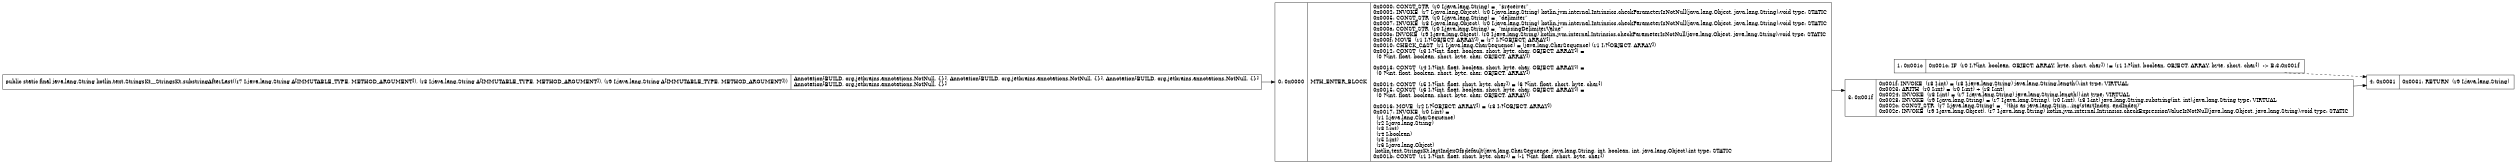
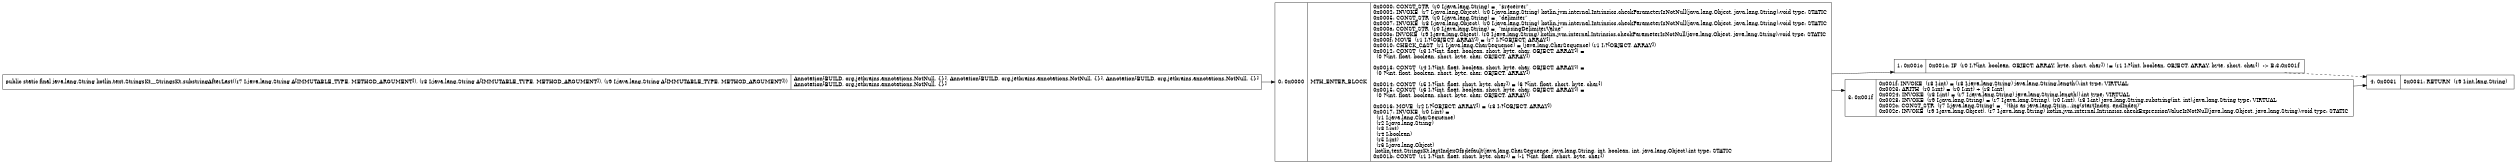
edge "0: 0x0000" -> "1: 0x001c": added
node "4: 0x0031": text "0x0031: RETURN  (r9 I:java.lang.String)" -> "0x0031: RETURN  (r9 I:int.lang.String)"
